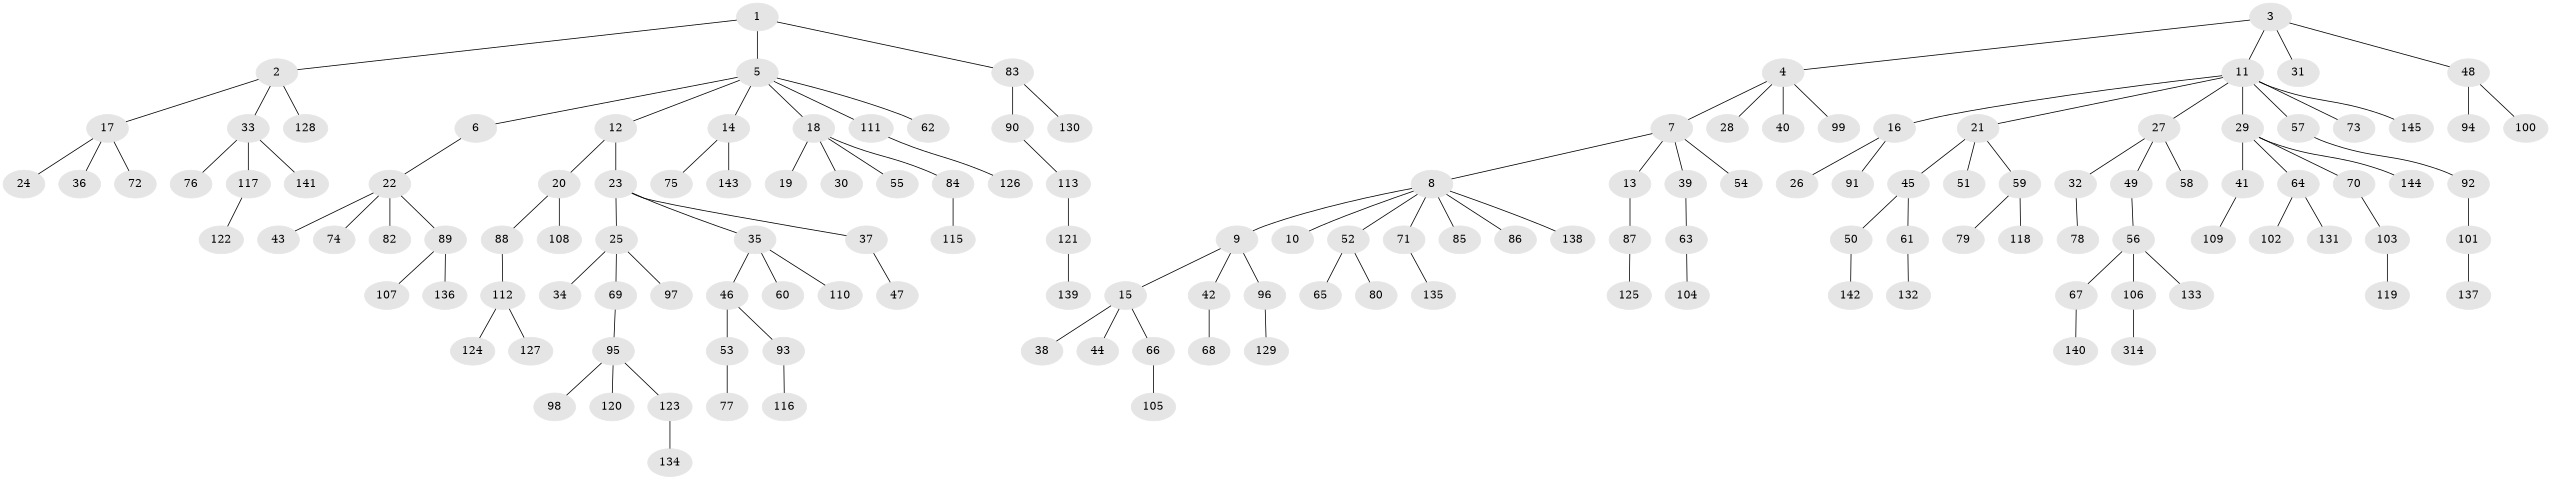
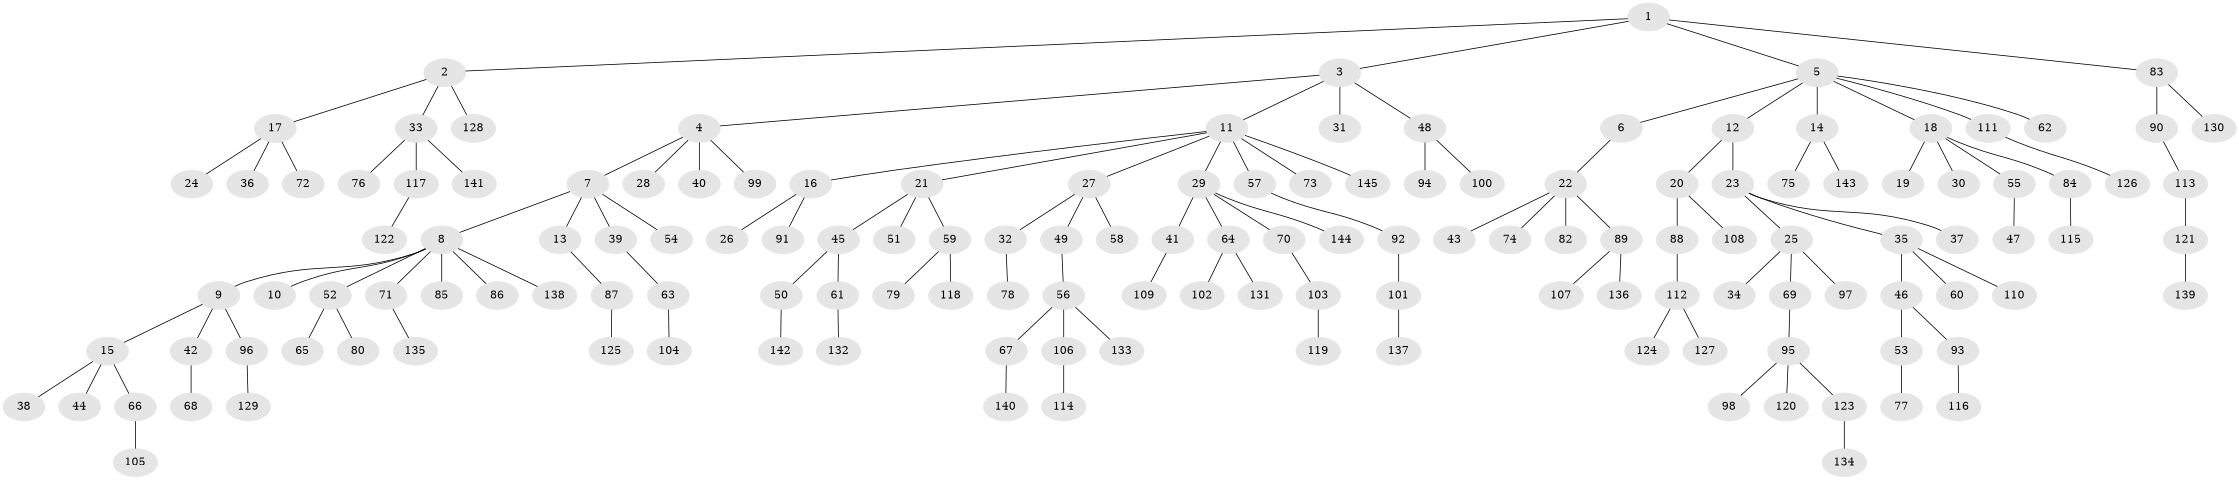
edge "1" -- "3": added
edge "37" -- "47": now "55" -- "47"
node "314": label "314" -> "114"
